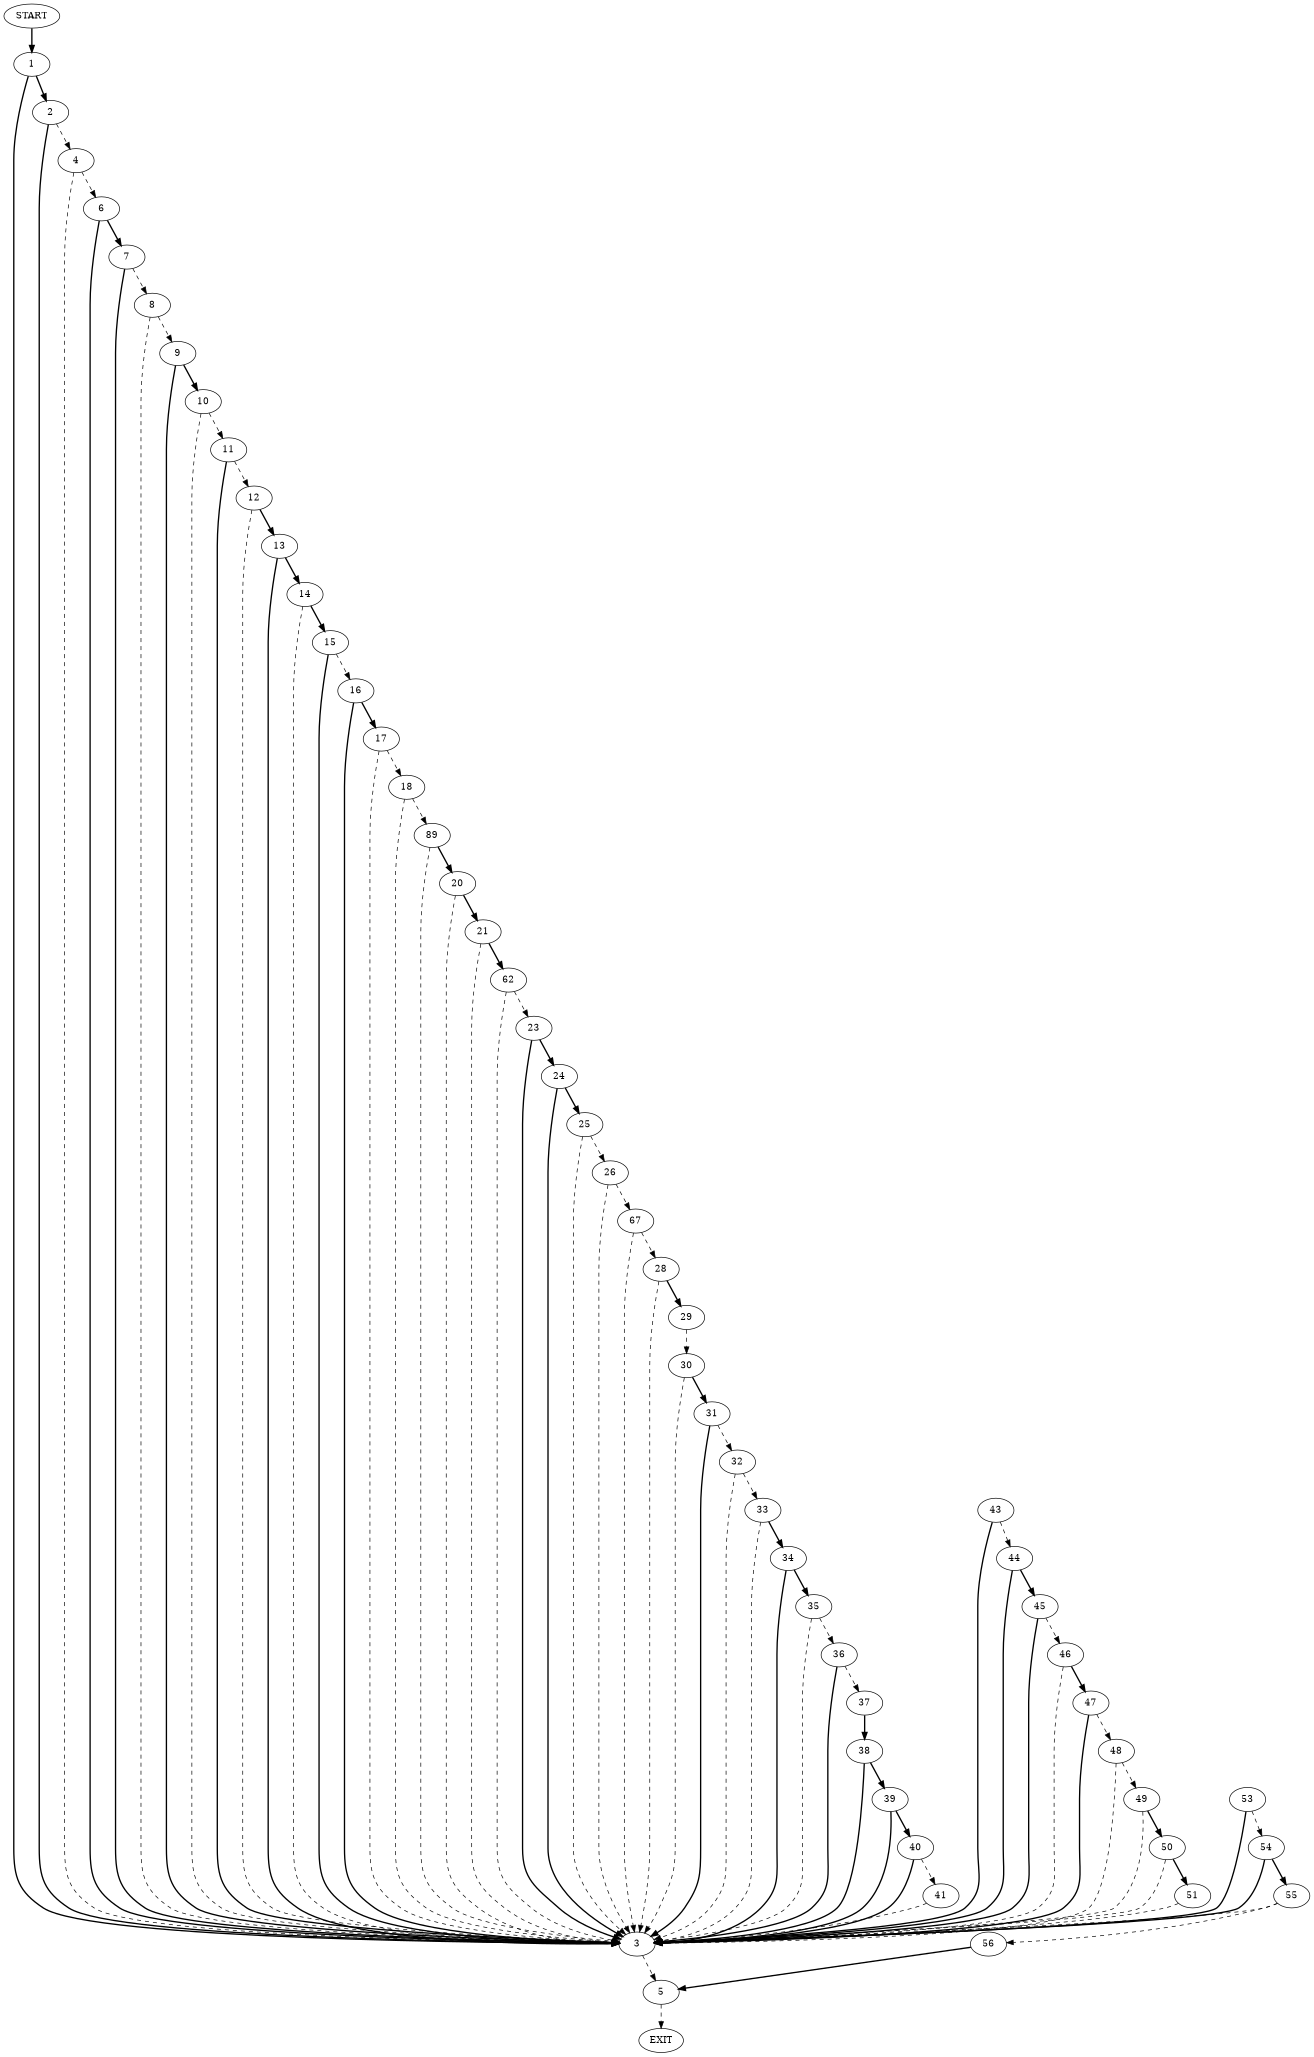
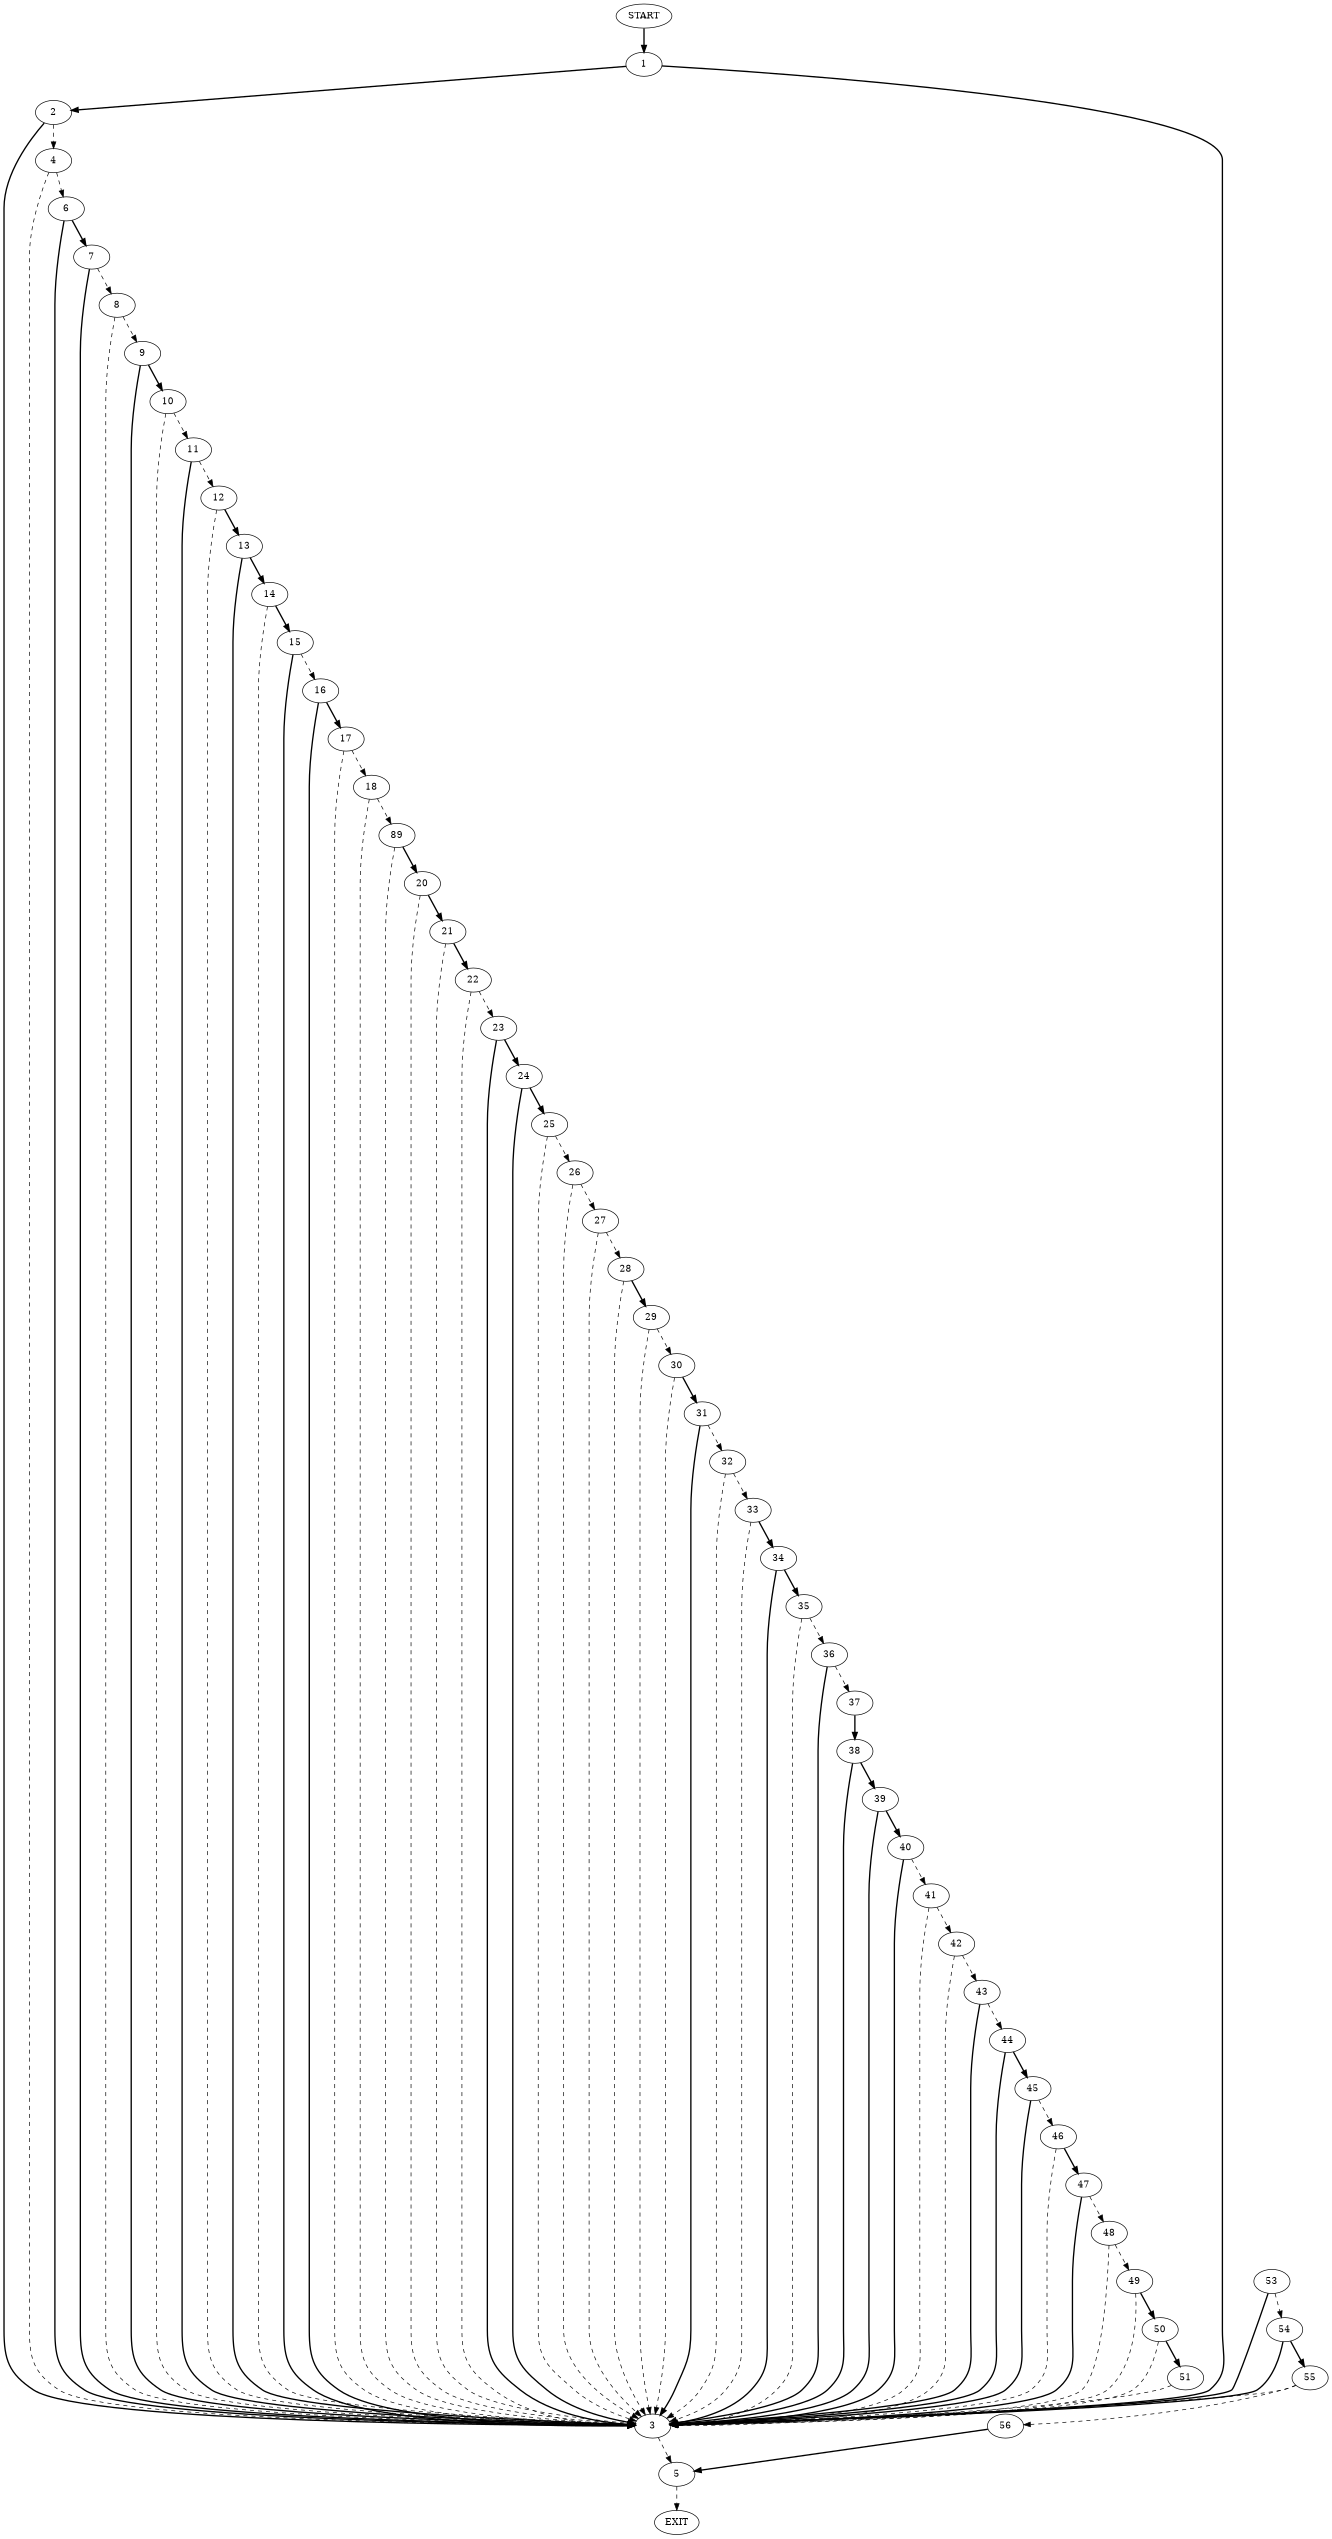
node "62": label "62" -> "22"
node "67": label "67" -> "27"
edge "29" -> "3": added
node "42": added
